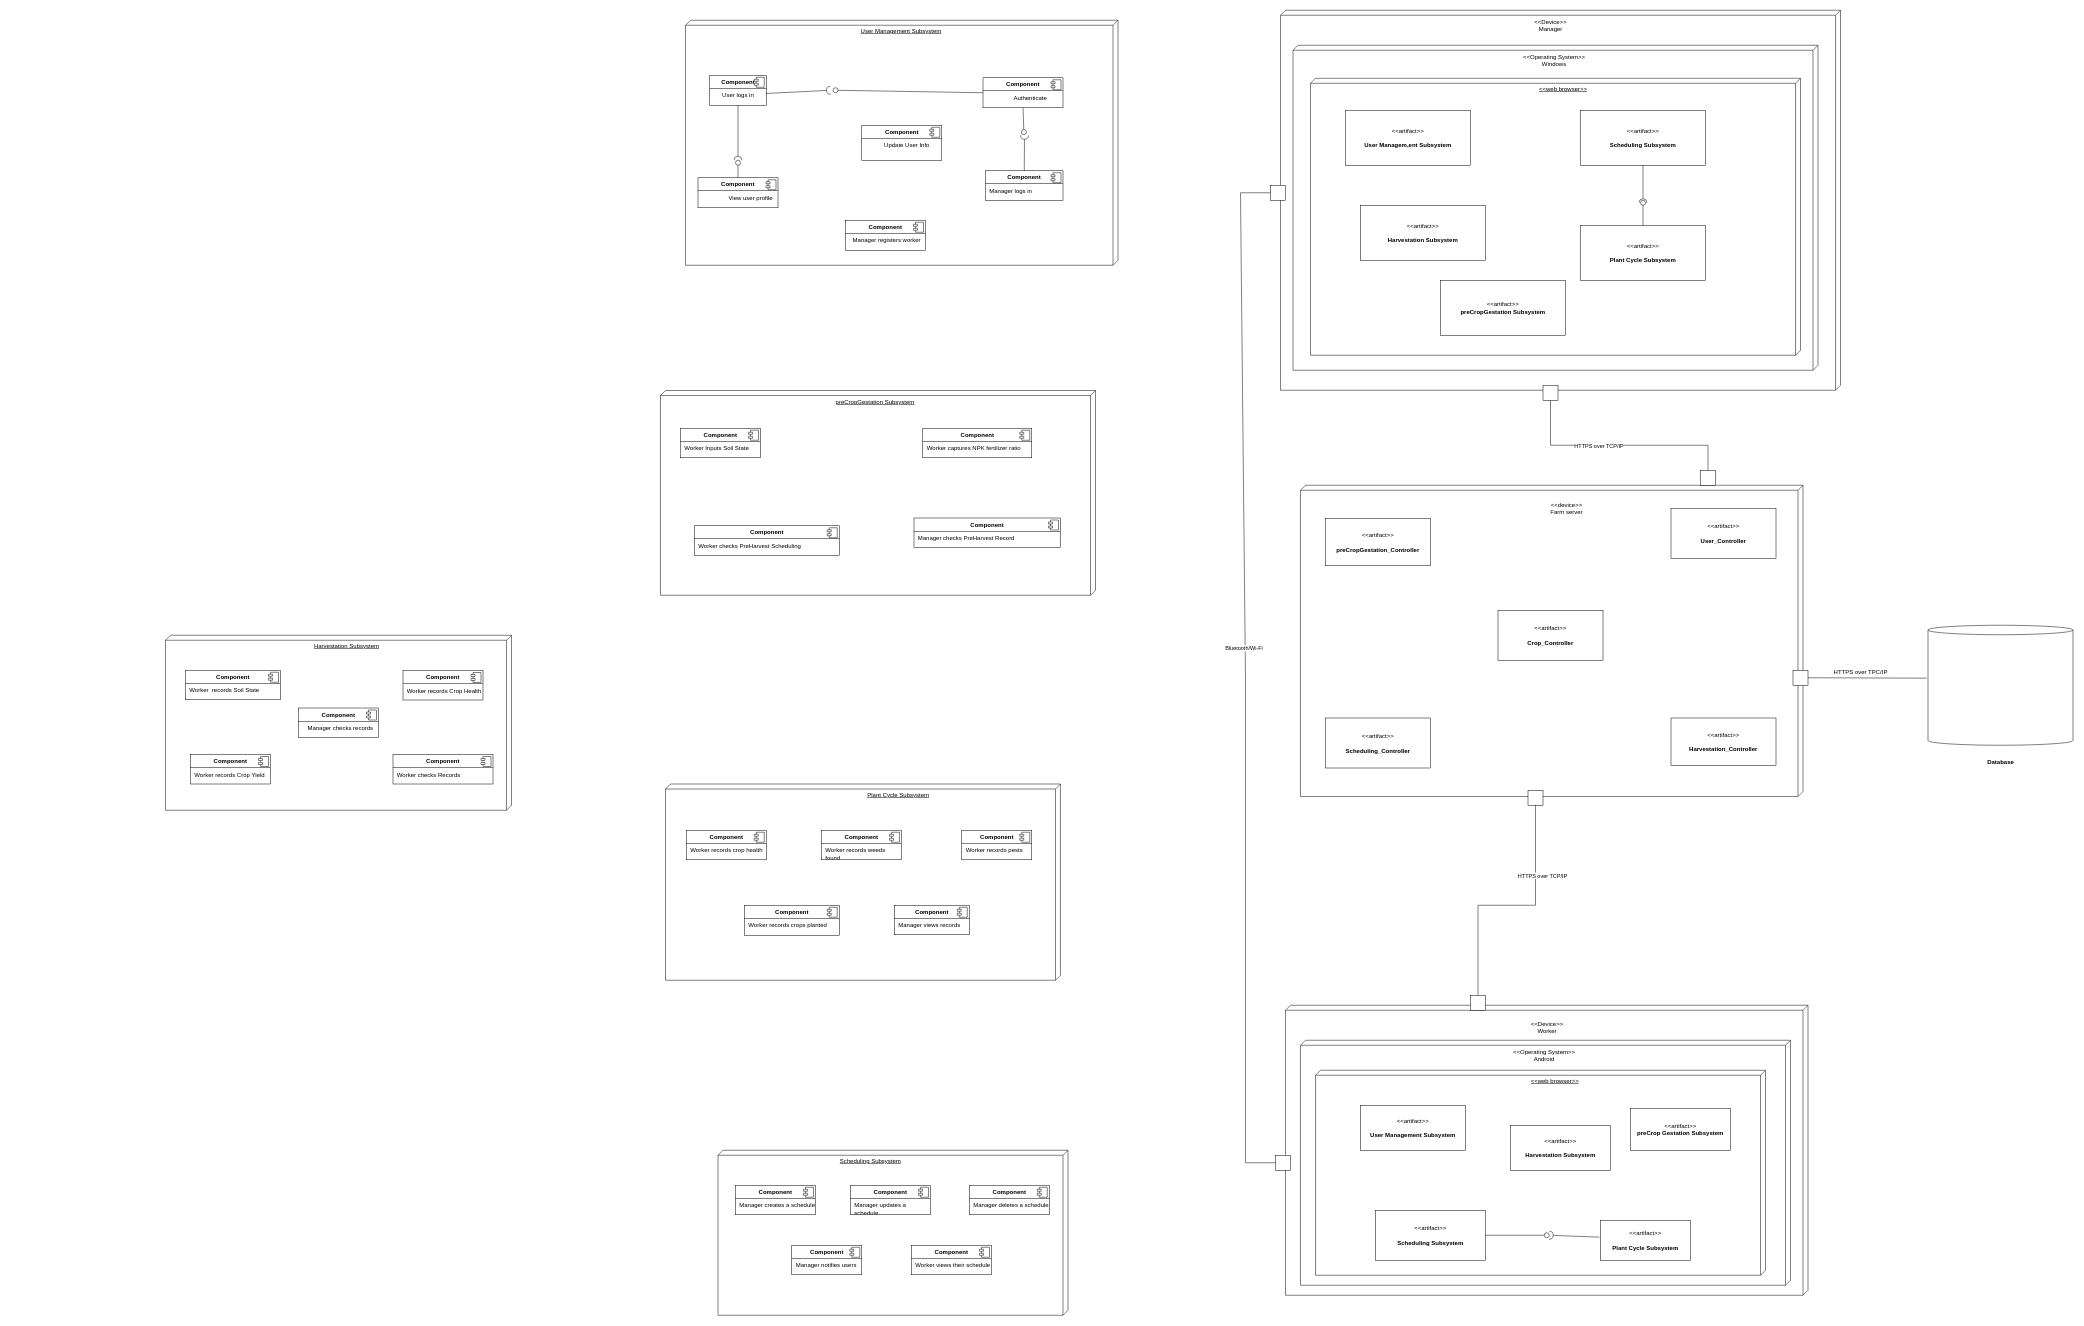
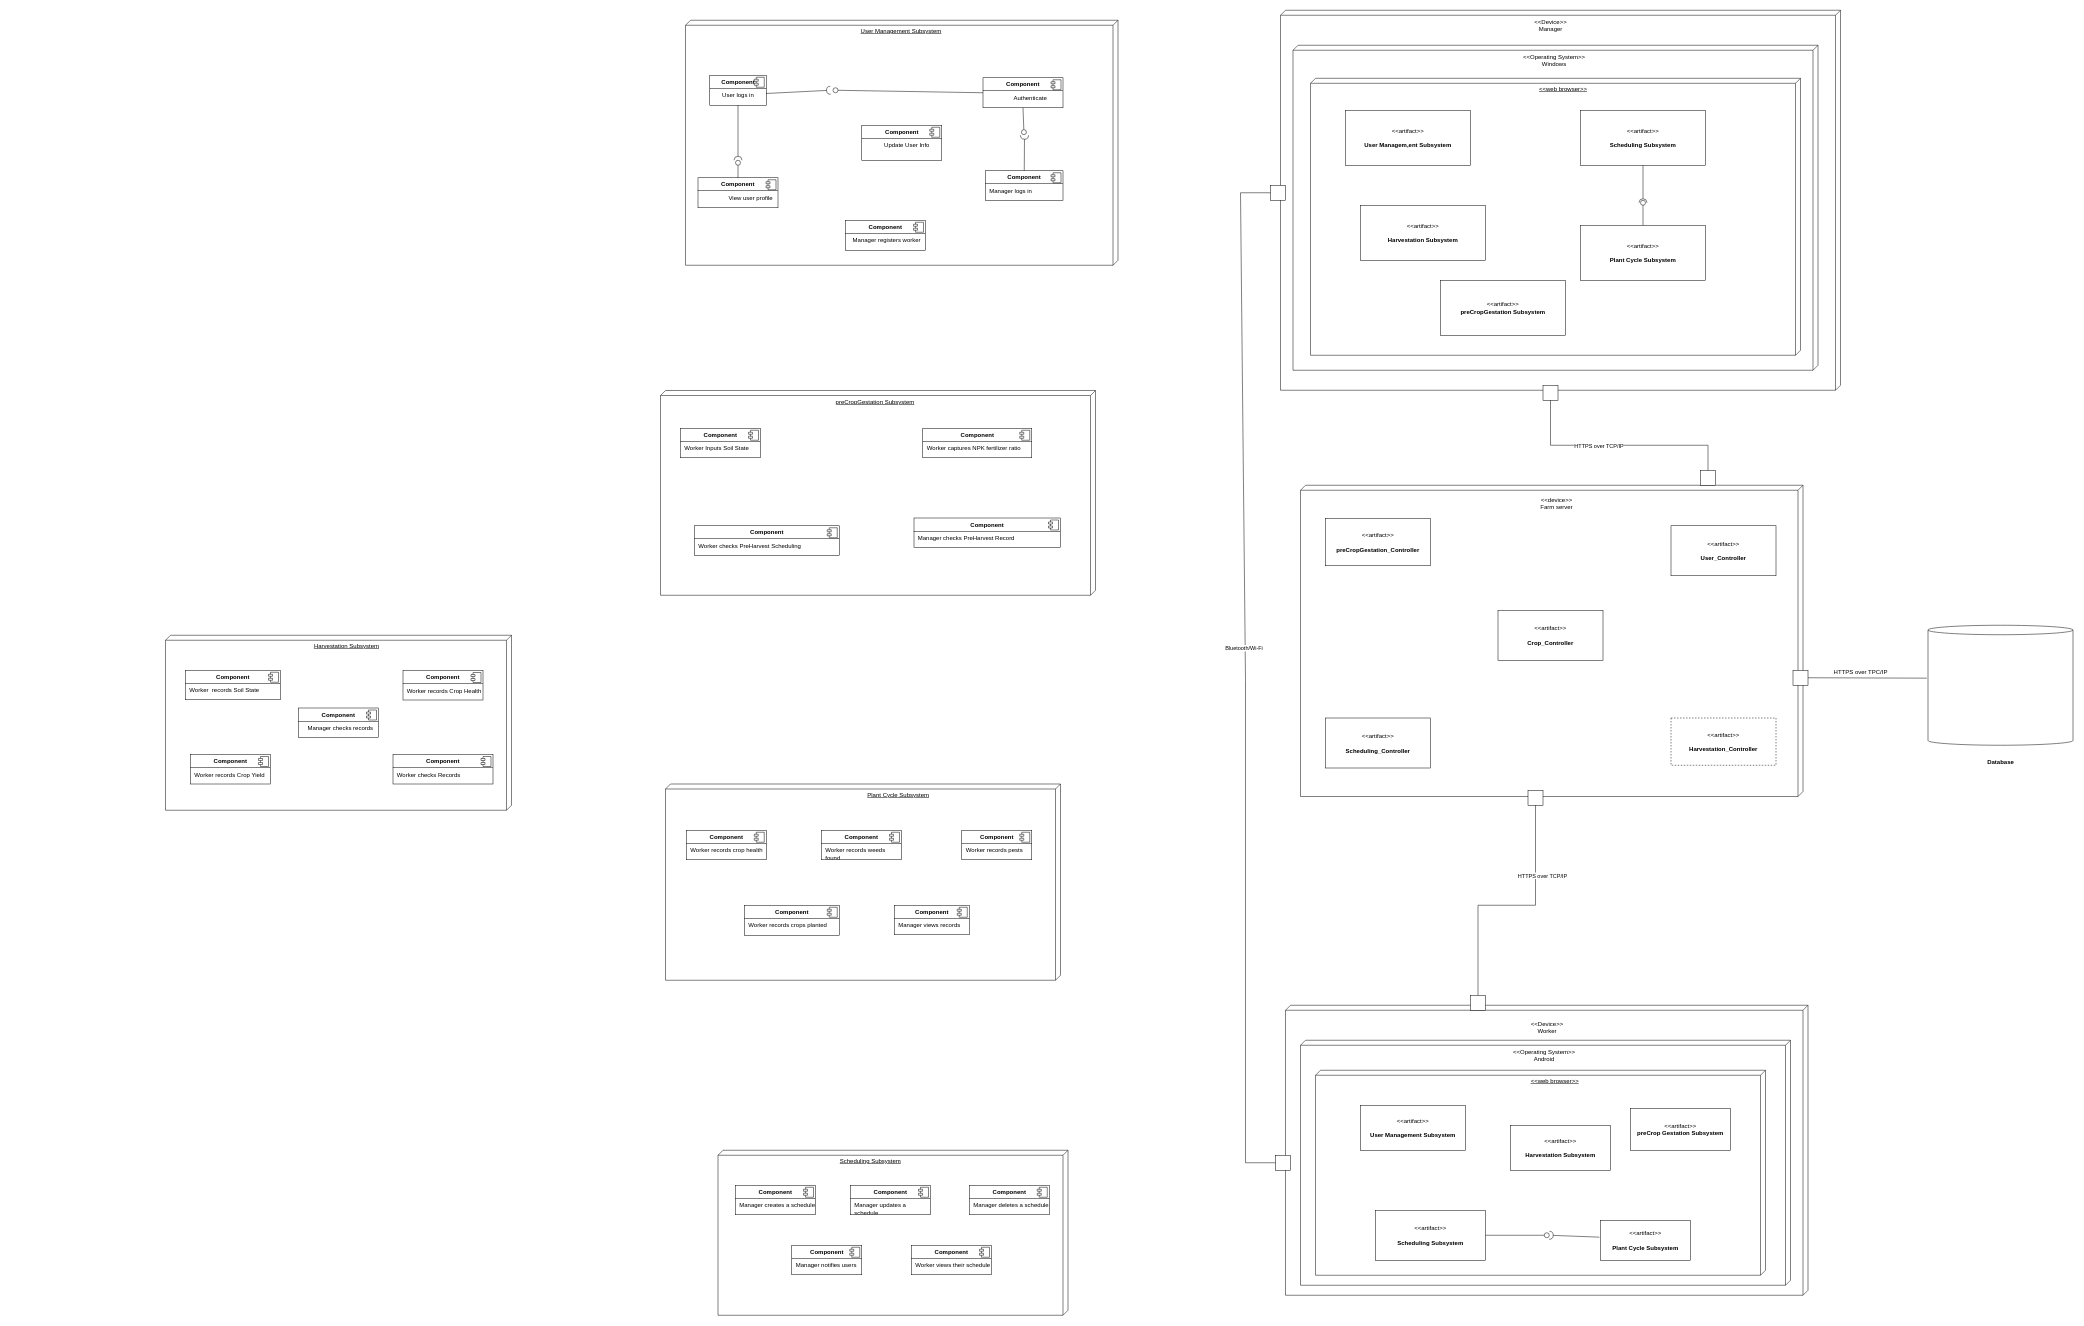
node "<<device>> Farm server": moved (1567, 508) -> (1557, 503)
node "<<artifact>> User_Controller": moved (1723, 533) -> (1723, 551)
node "<<artifact>> Harvestation_Controller": style solid -> dashed
